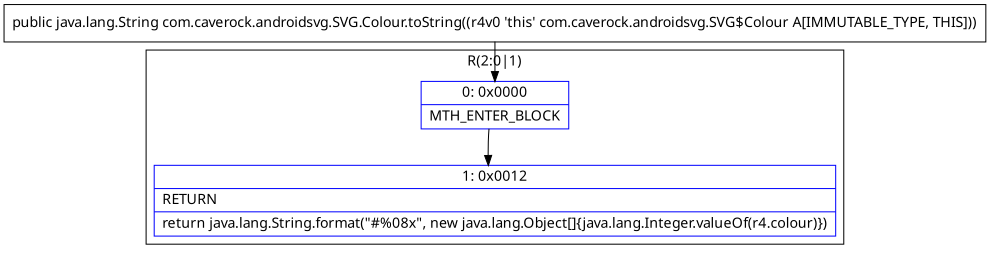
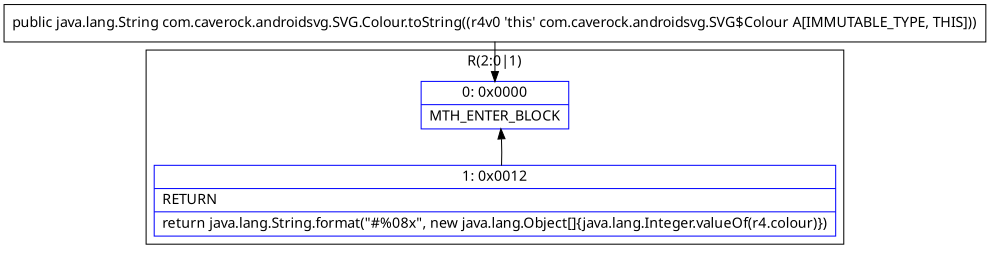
edge "0: 0x0000" -> "1: 0x0012": reversed
